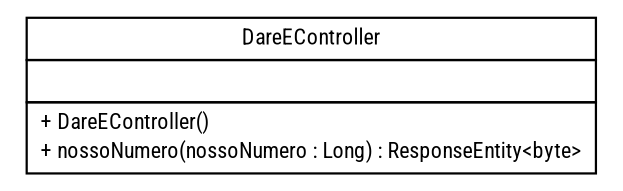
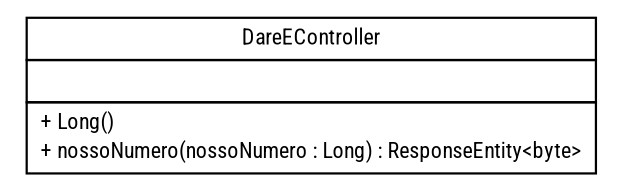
node "DareEController": text "+ DareEController()" -> "+ Long()"
